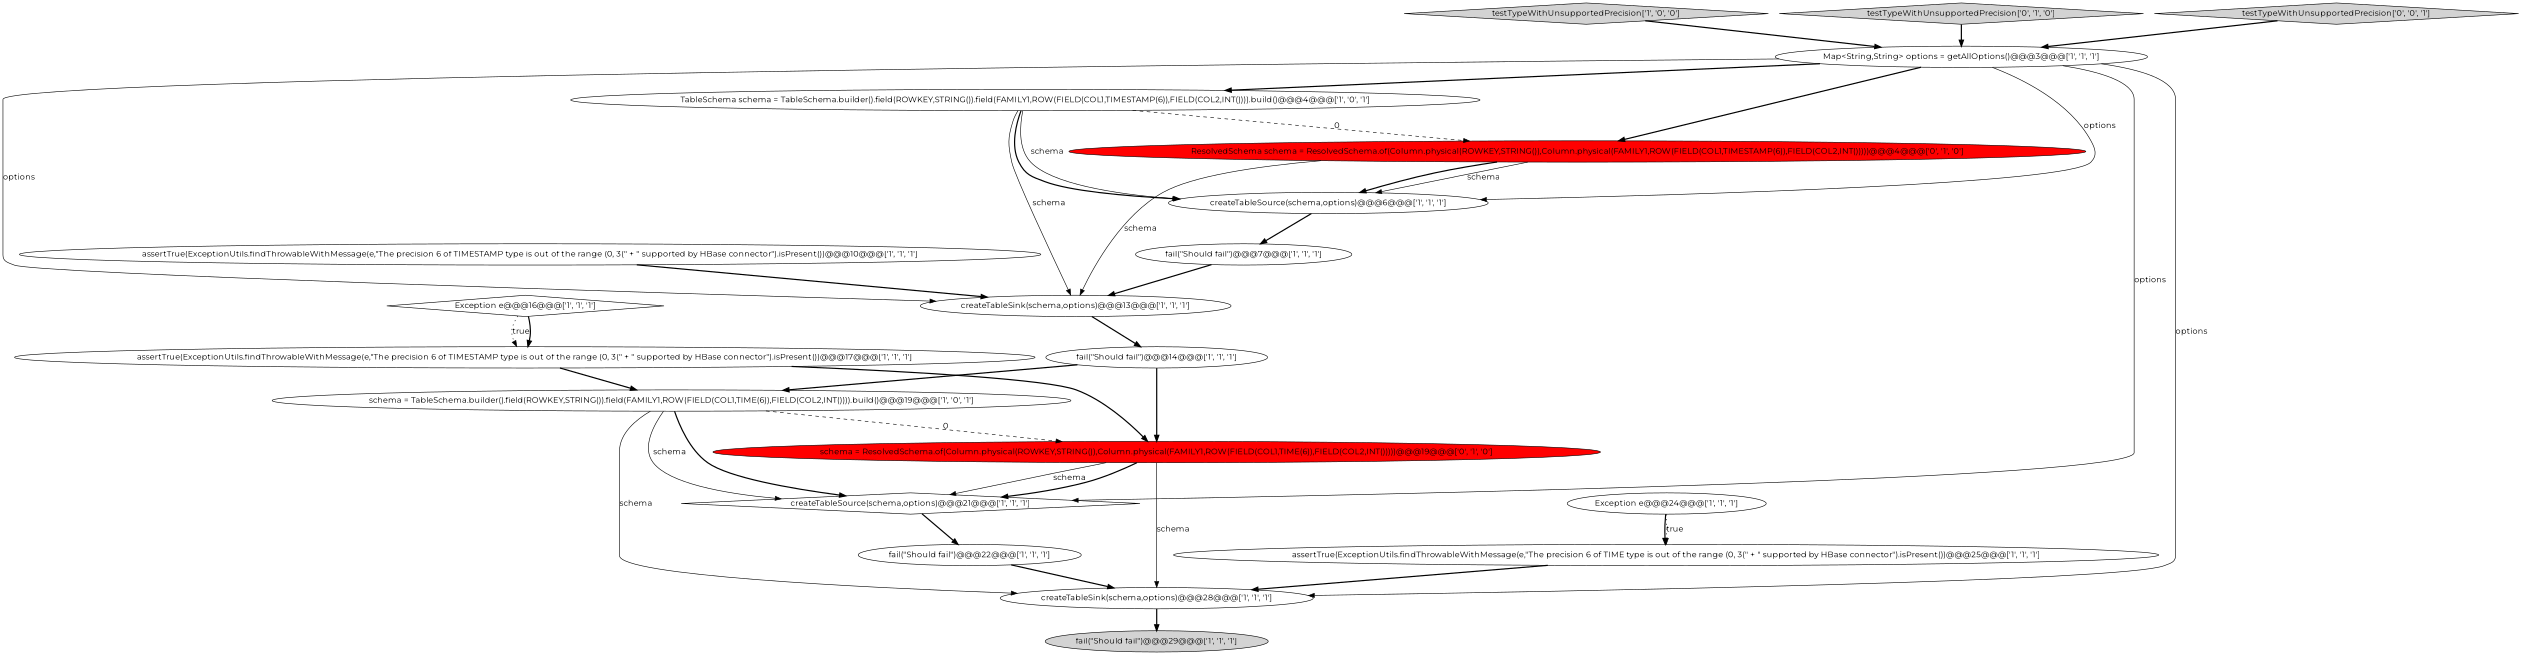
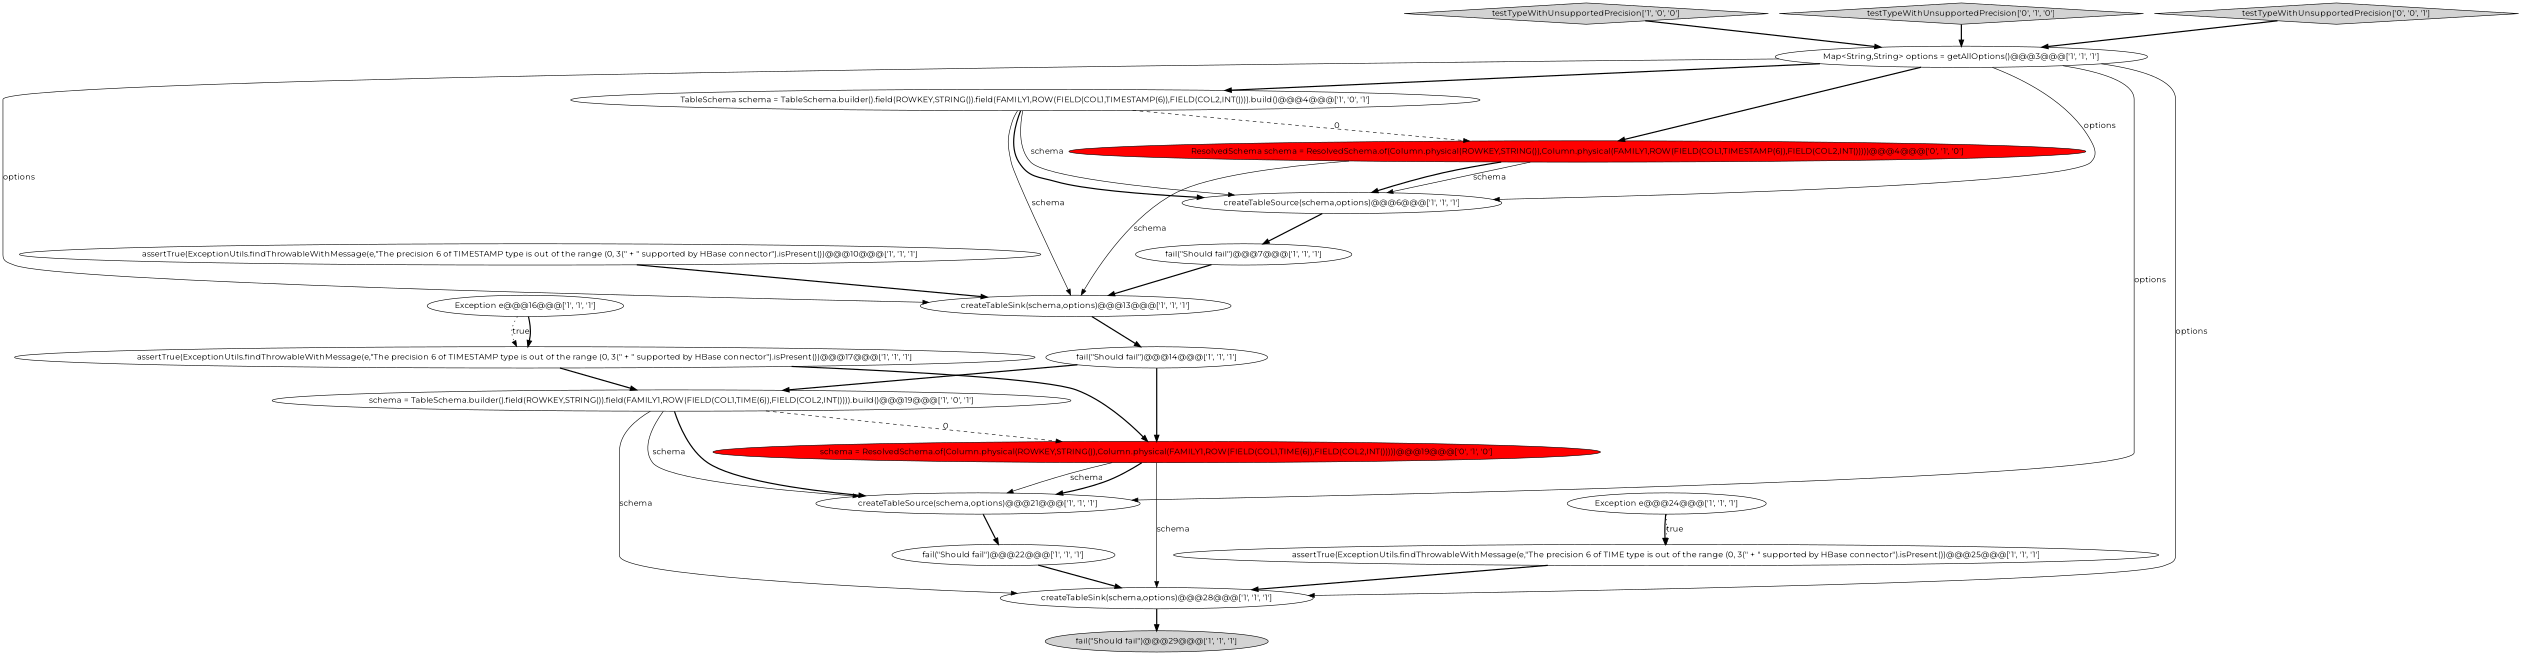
node "Exception e@@@16@@@['1', '1', '1']": shape diamond -> ellipse
node "createTableSource(schema,options)@@@21@@@['1', '1', '1']": shape diamond -> ellipse
